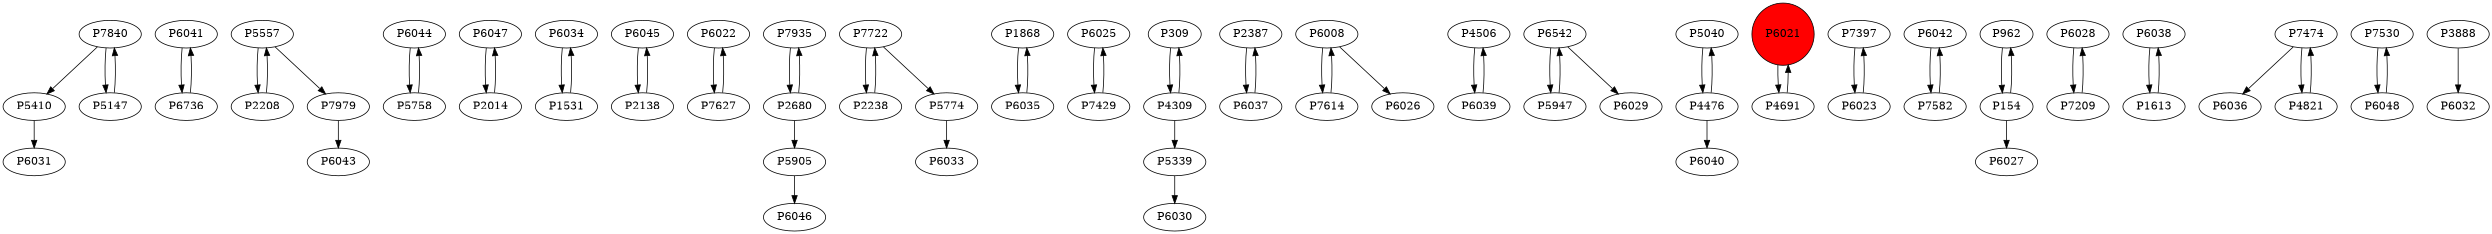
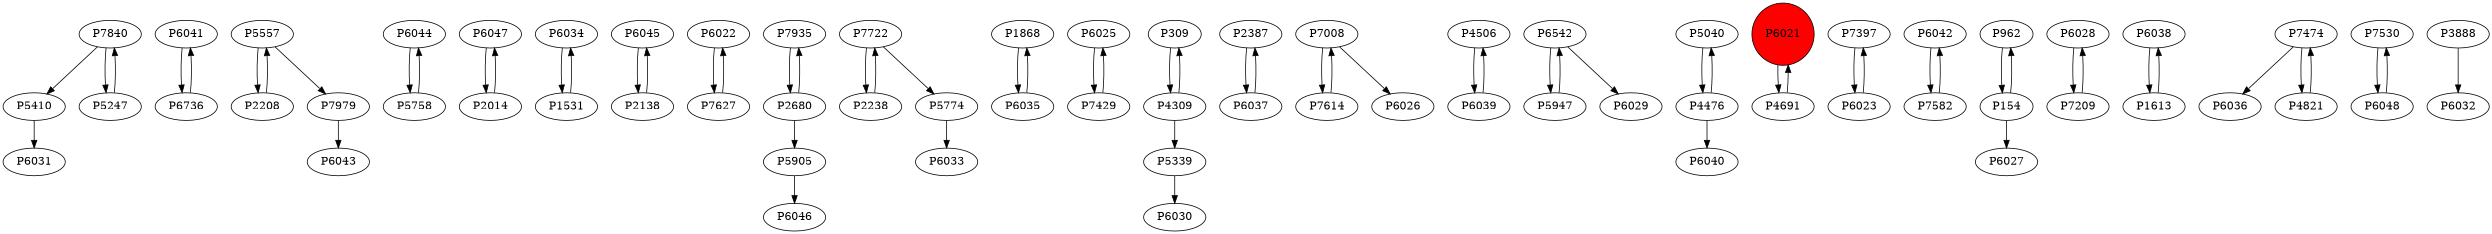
node "P6008": label "P6008" -> "P7008"
node "P5147": label "P5147" -> "P5247"
